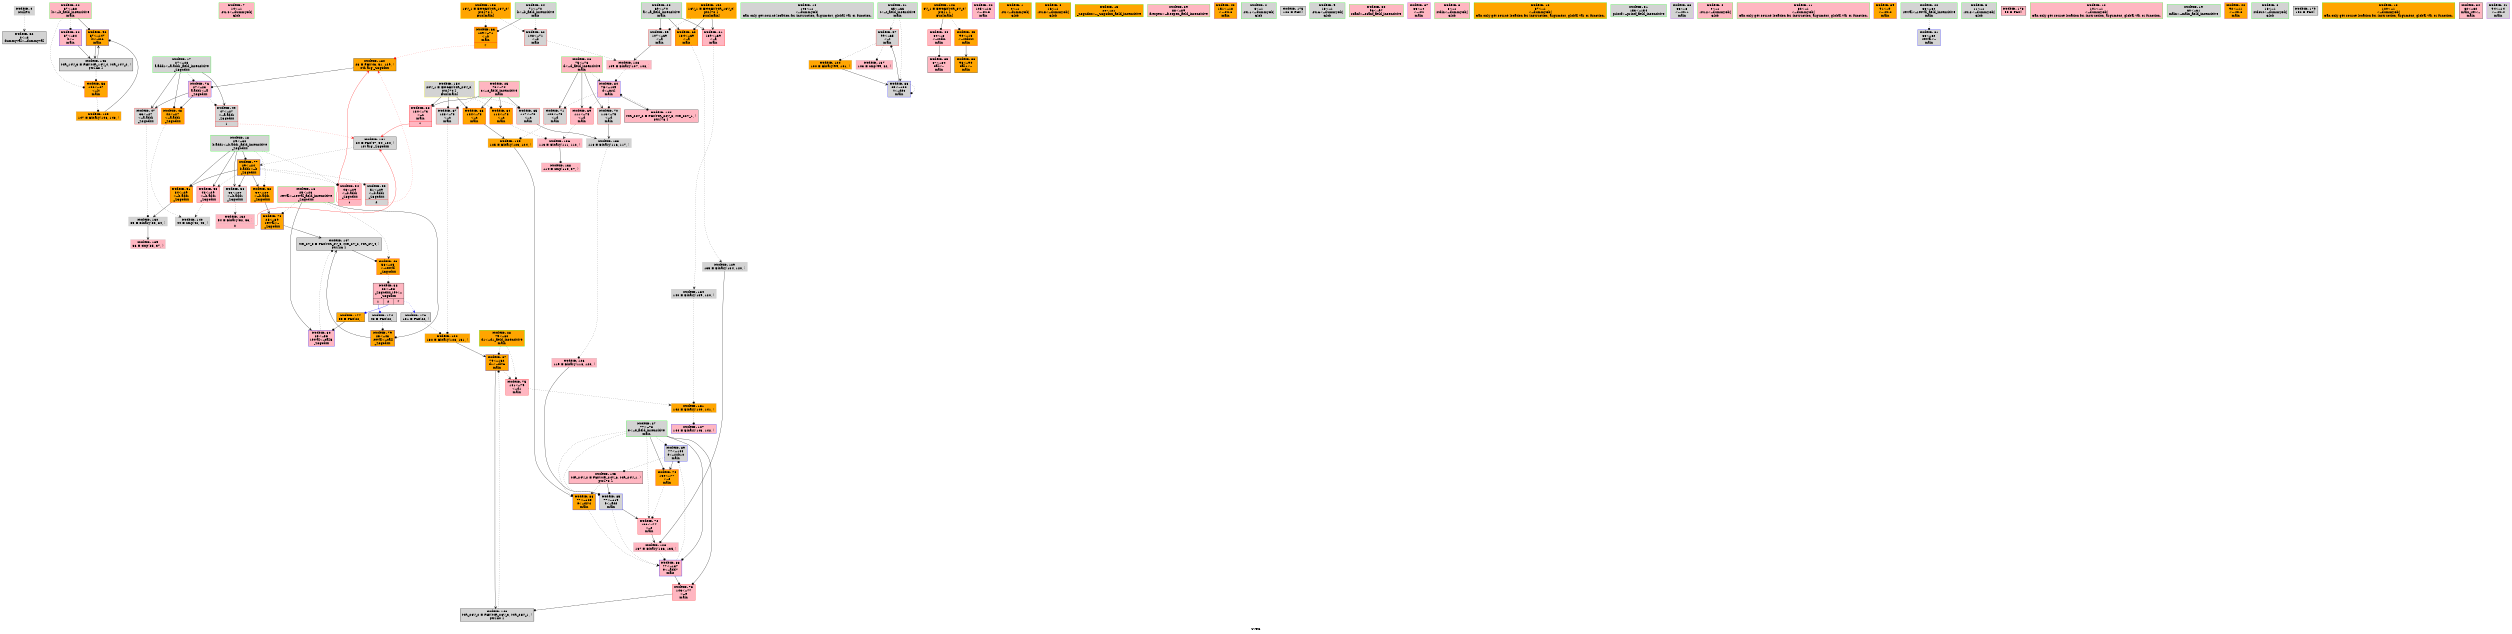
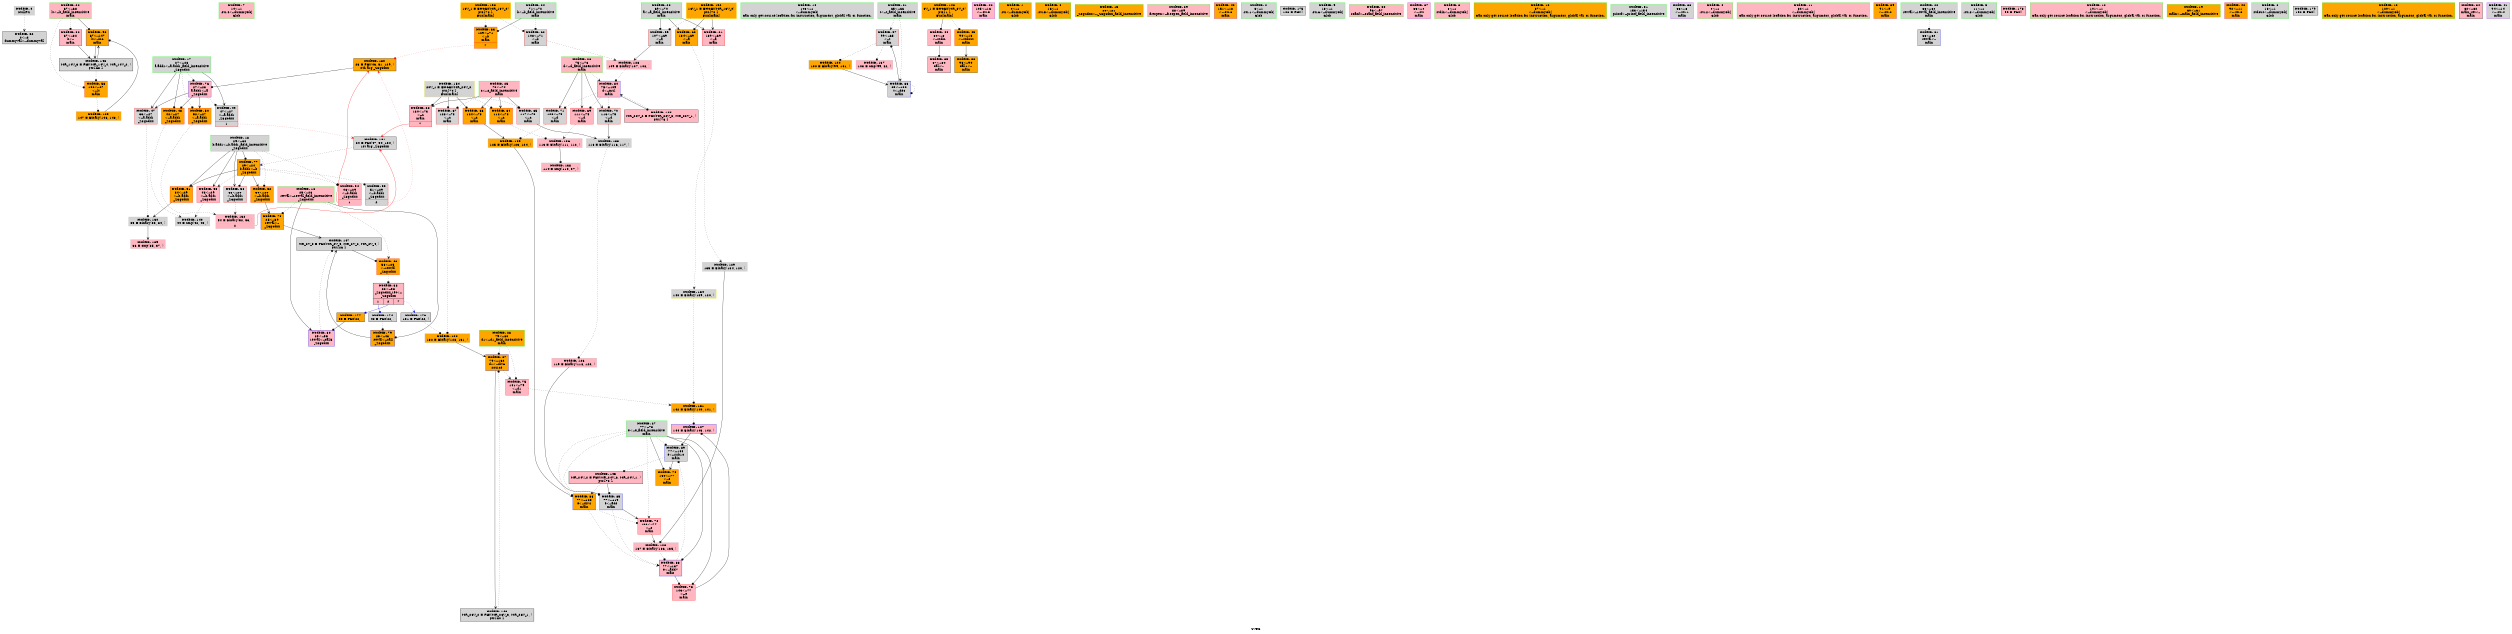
node "NodeID: 19": fillcolor lightgrey -> orange
edge "NodeID: 144" -> "NodeID: 84": arrowhead dot -> vee
node "NodeID: 50": added
node "NodeID: 134": color grey -> yellow
node "NodeID: 87": text "main" -> "source"
edge "NodeID: 127" -> "NodeID: 89": added
edge "NodeID: 74" -> "NodeID: 72": now "NodeID: 86" -> "NodeID: 72"
edge "NodeID: 73" -> "NodeID: 146": now "NodeID: 73" -> "NodeID: 127"
